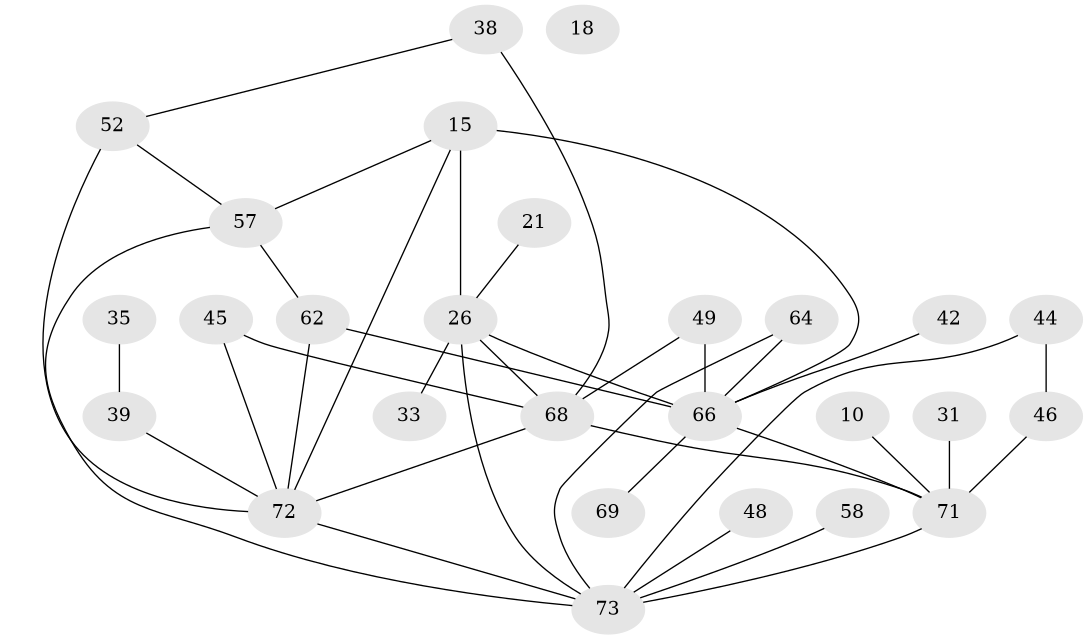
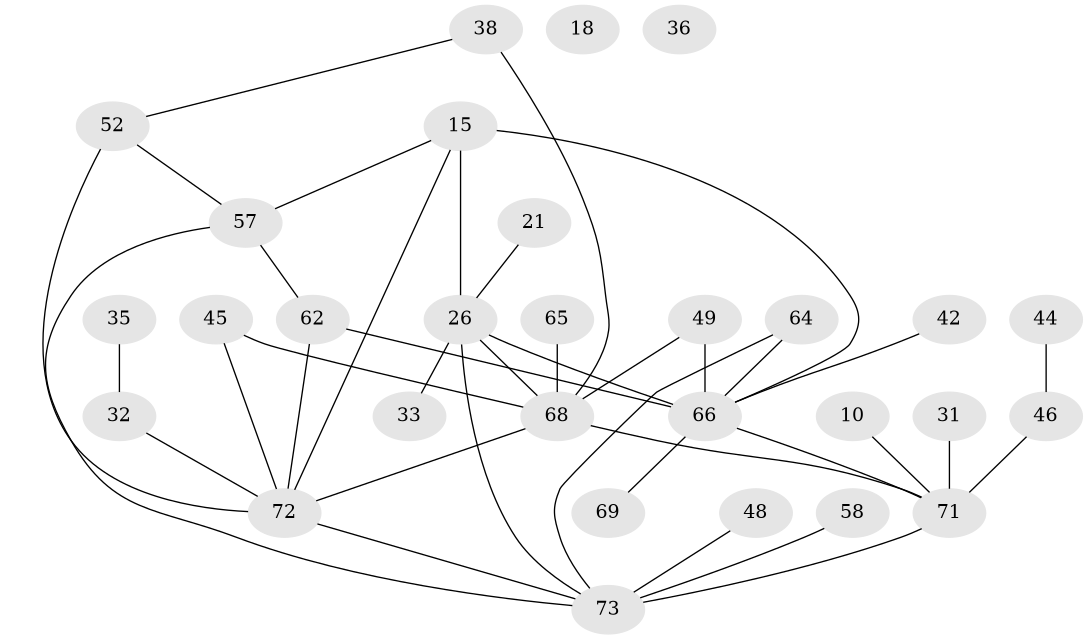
node "36": added
node "65": added
edge "44" -- "73": removed
node "39": label "39" -> "32"
